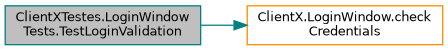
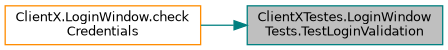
edge "ClientXTestes.LoginWindow Tests.TestLoginValidation" -> "ClientX.LoginWindow.check Credentials": reversed
